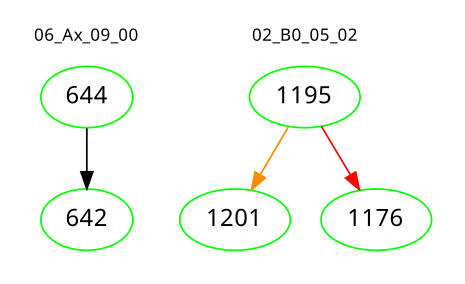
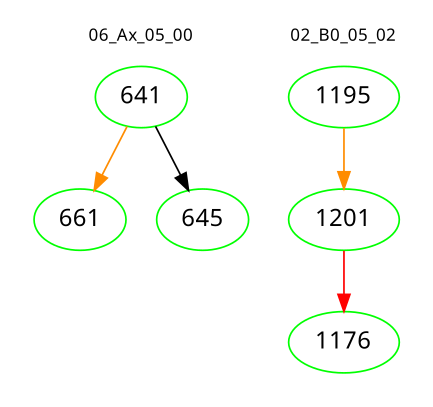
cluster "06_Ax_09_00": label "06_Ax_09_00" -> "06_Ax_05_00"
node "644": label "644" -> "641"
edge "1195" -> "1176": now "1201" -> "1176"
node "661": added
node "642": label "642" -> "645"
